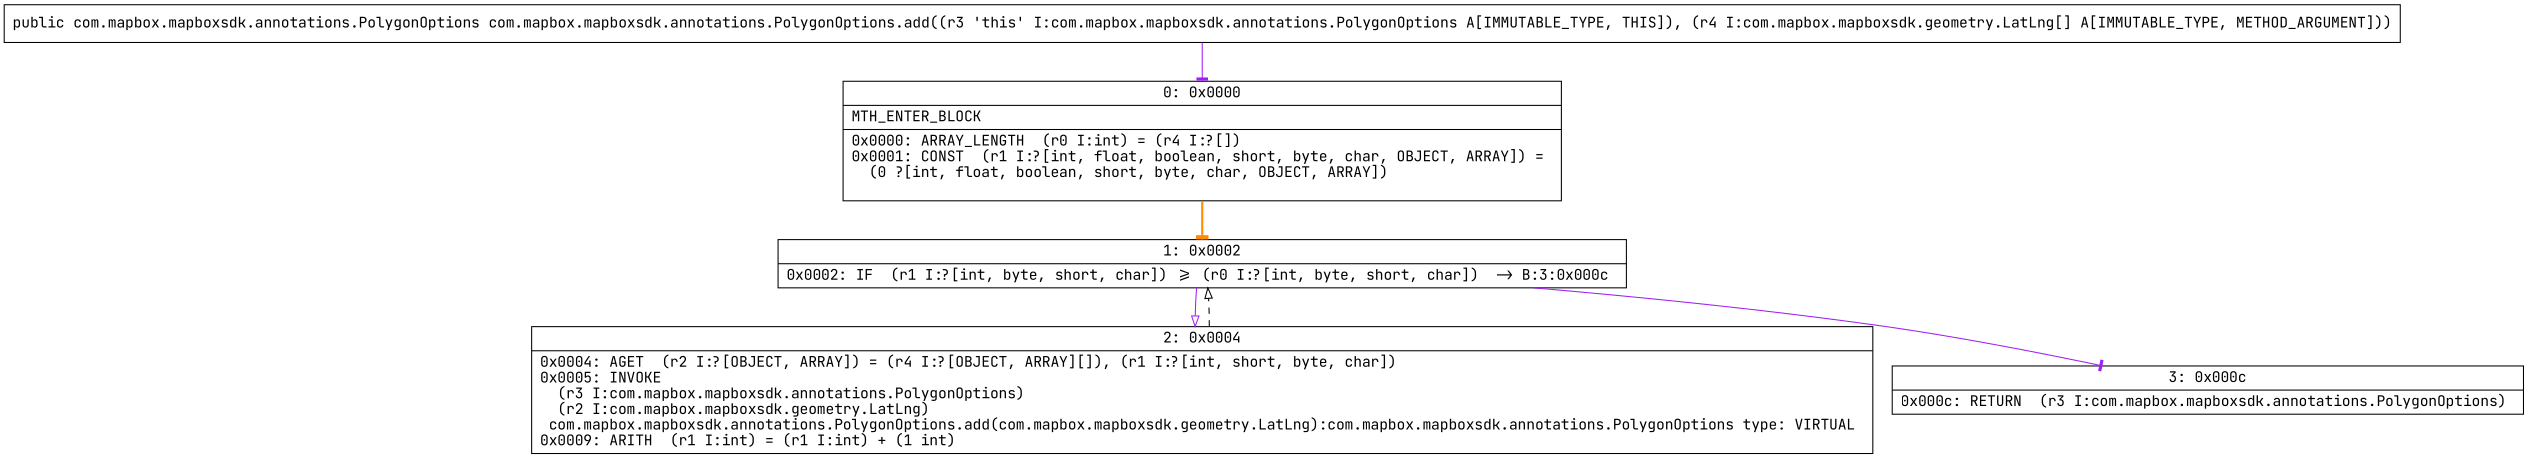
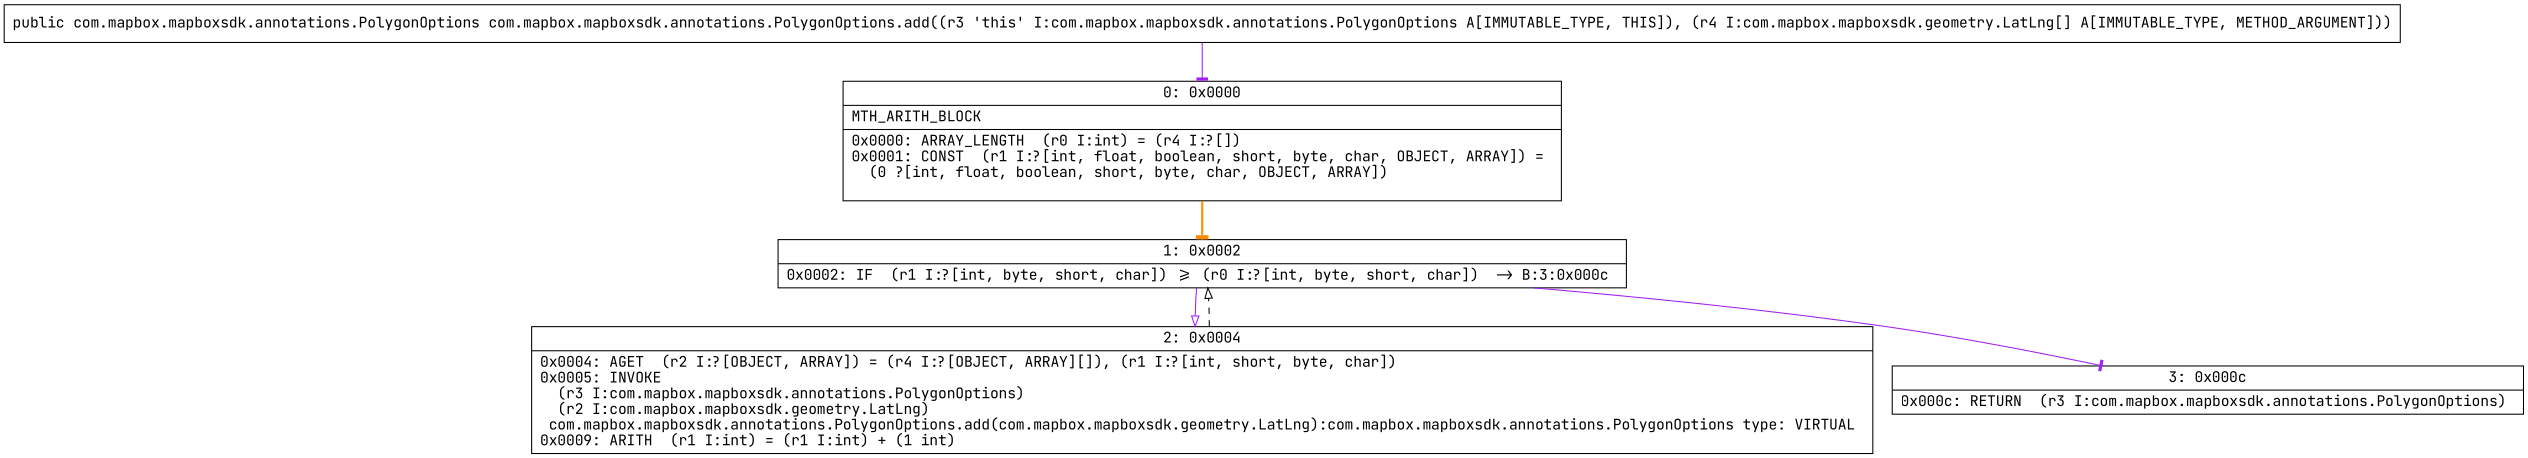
node "0: 0x0000": text "MTH_ENTER_BLOCK" -> "MTH_ARITH_BLOCK"
